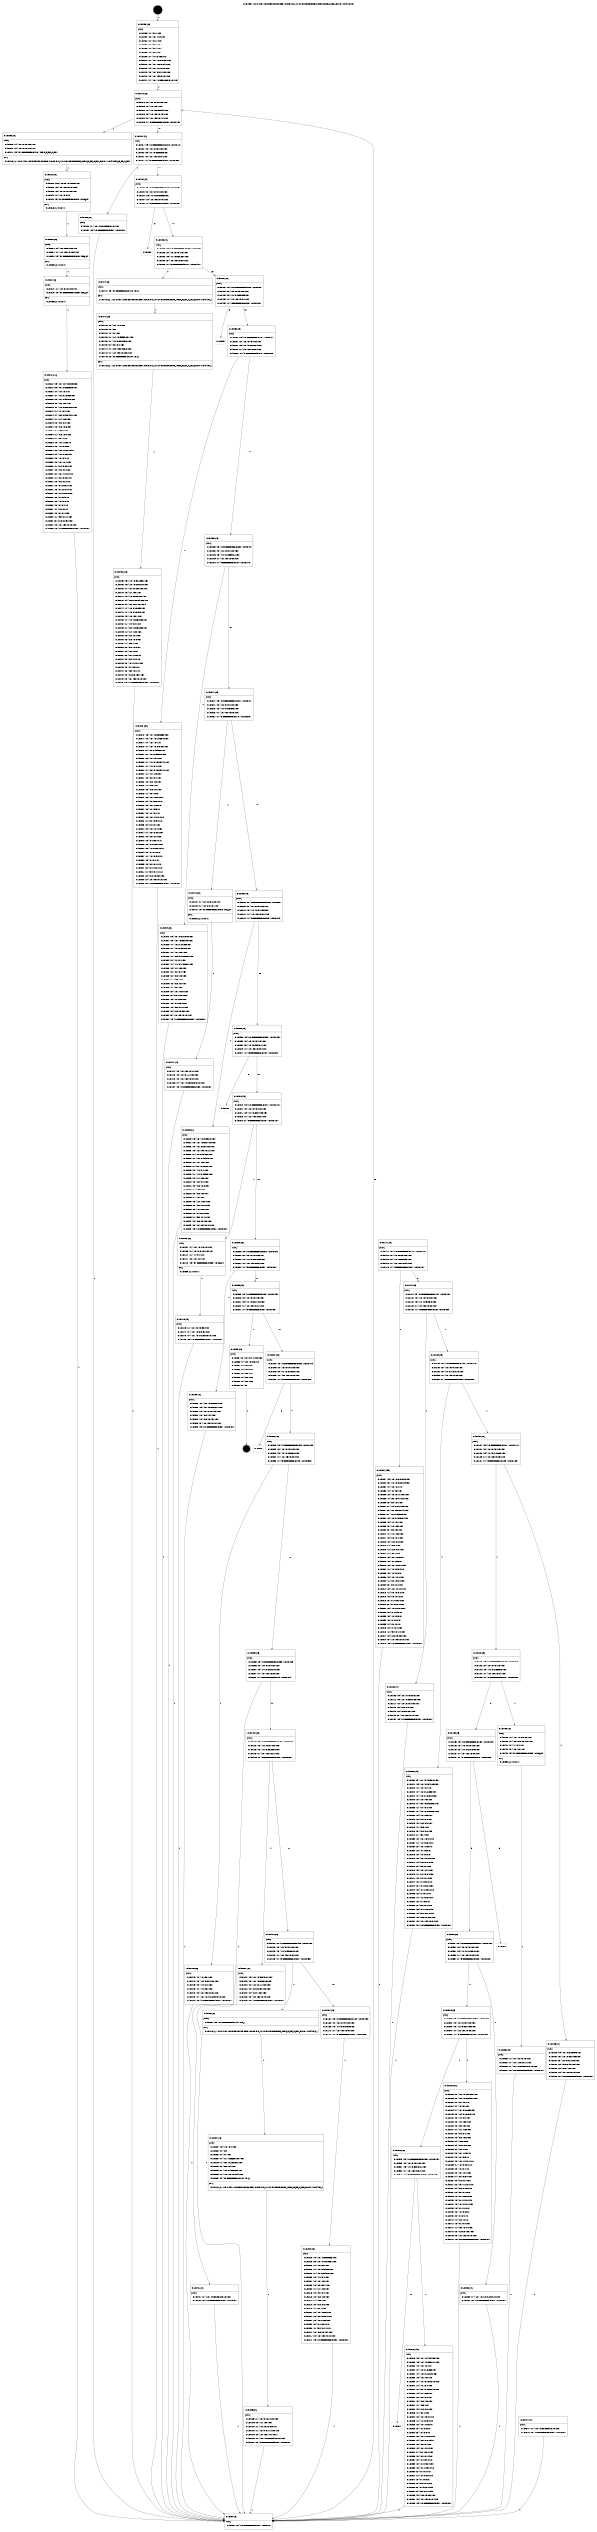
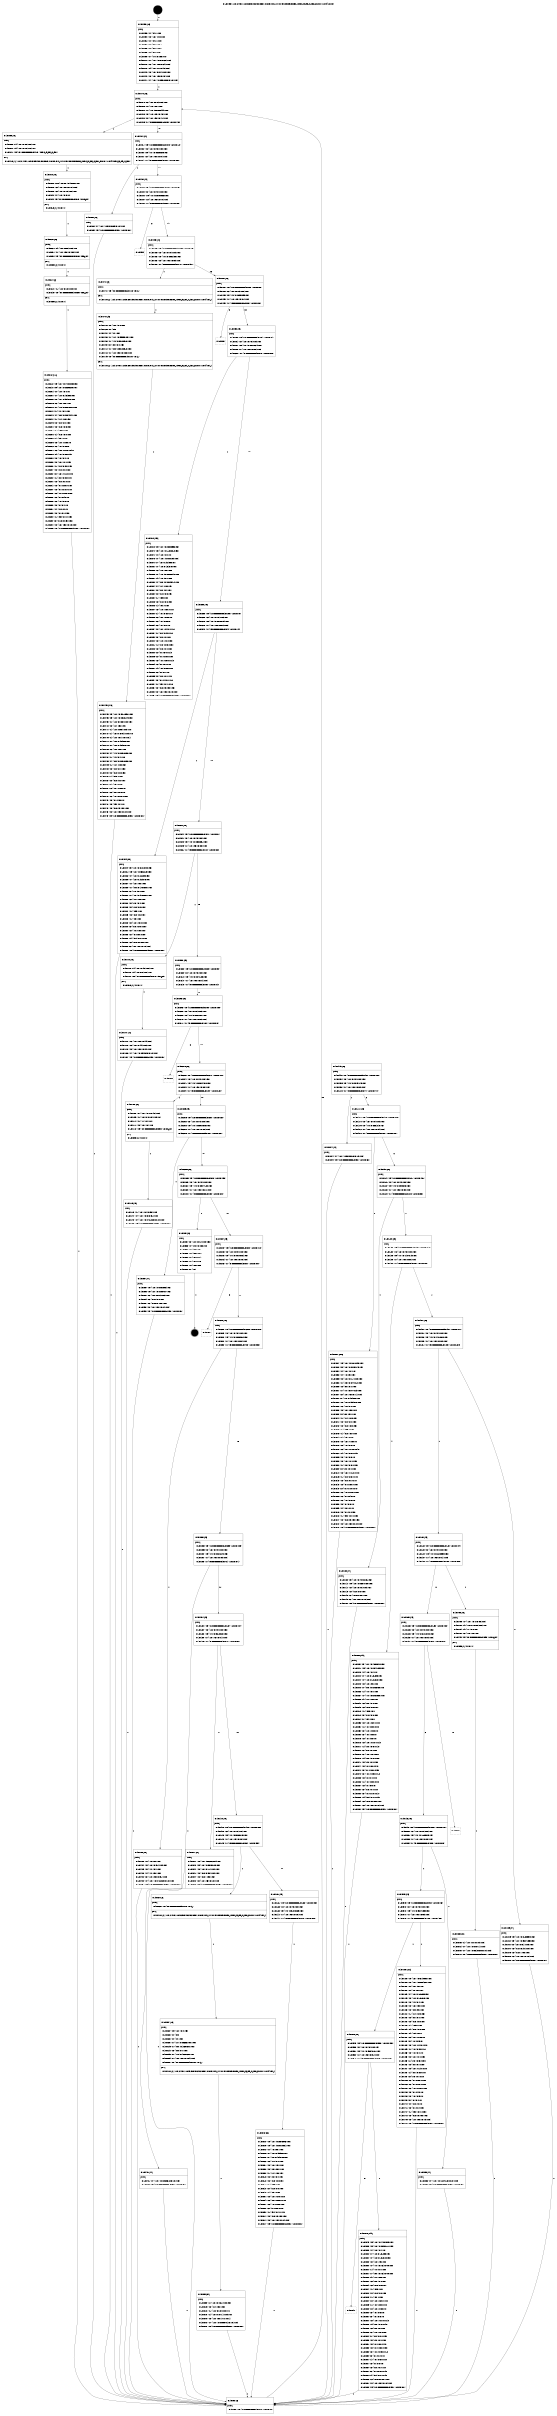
node "0x40144d [25]": added
node "0x401d9f [94]": removed
edge "0x401c6c [151]" -> "0x401ef6 [5]": removed, label "1"
